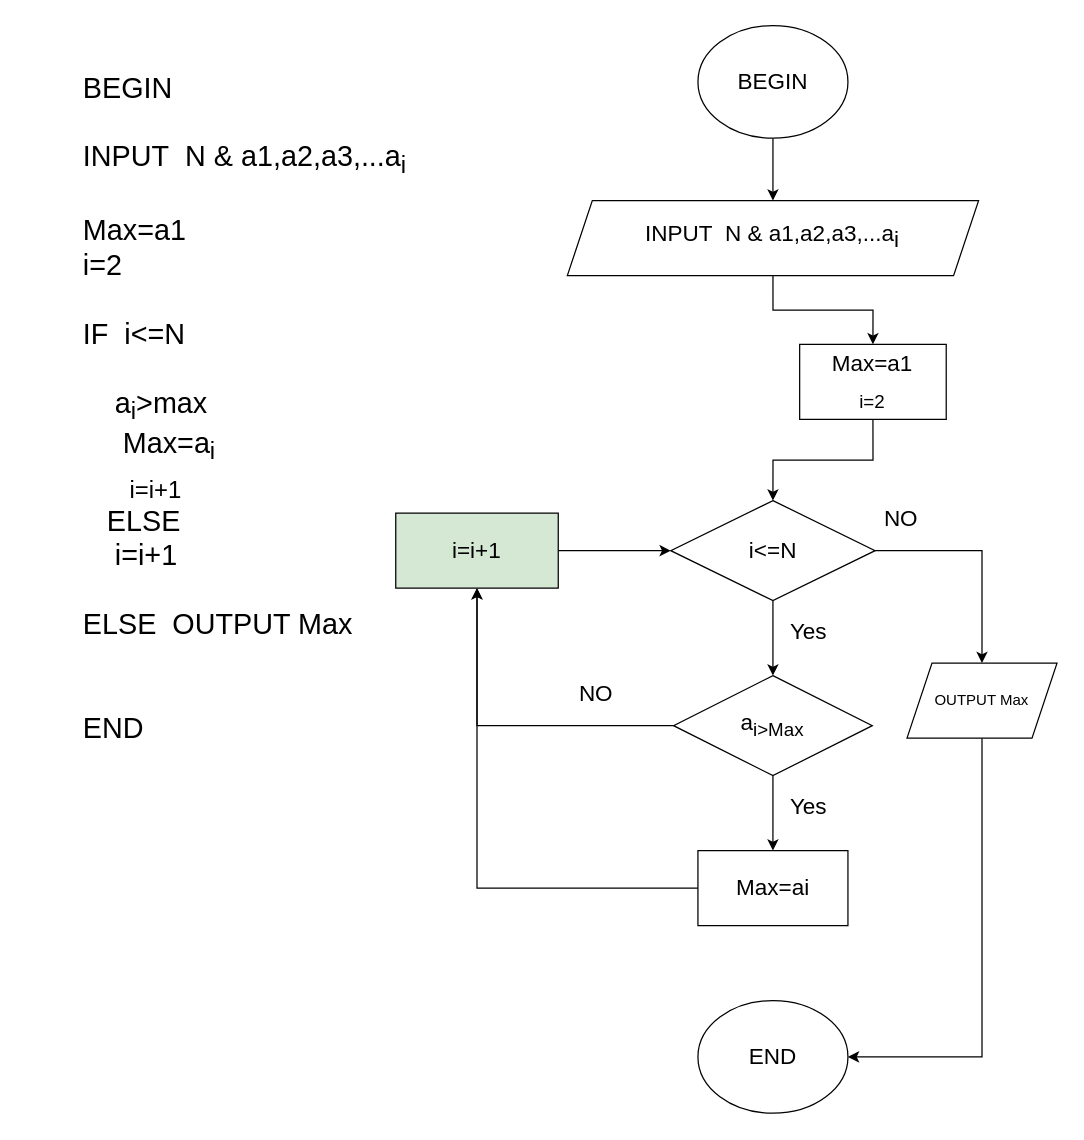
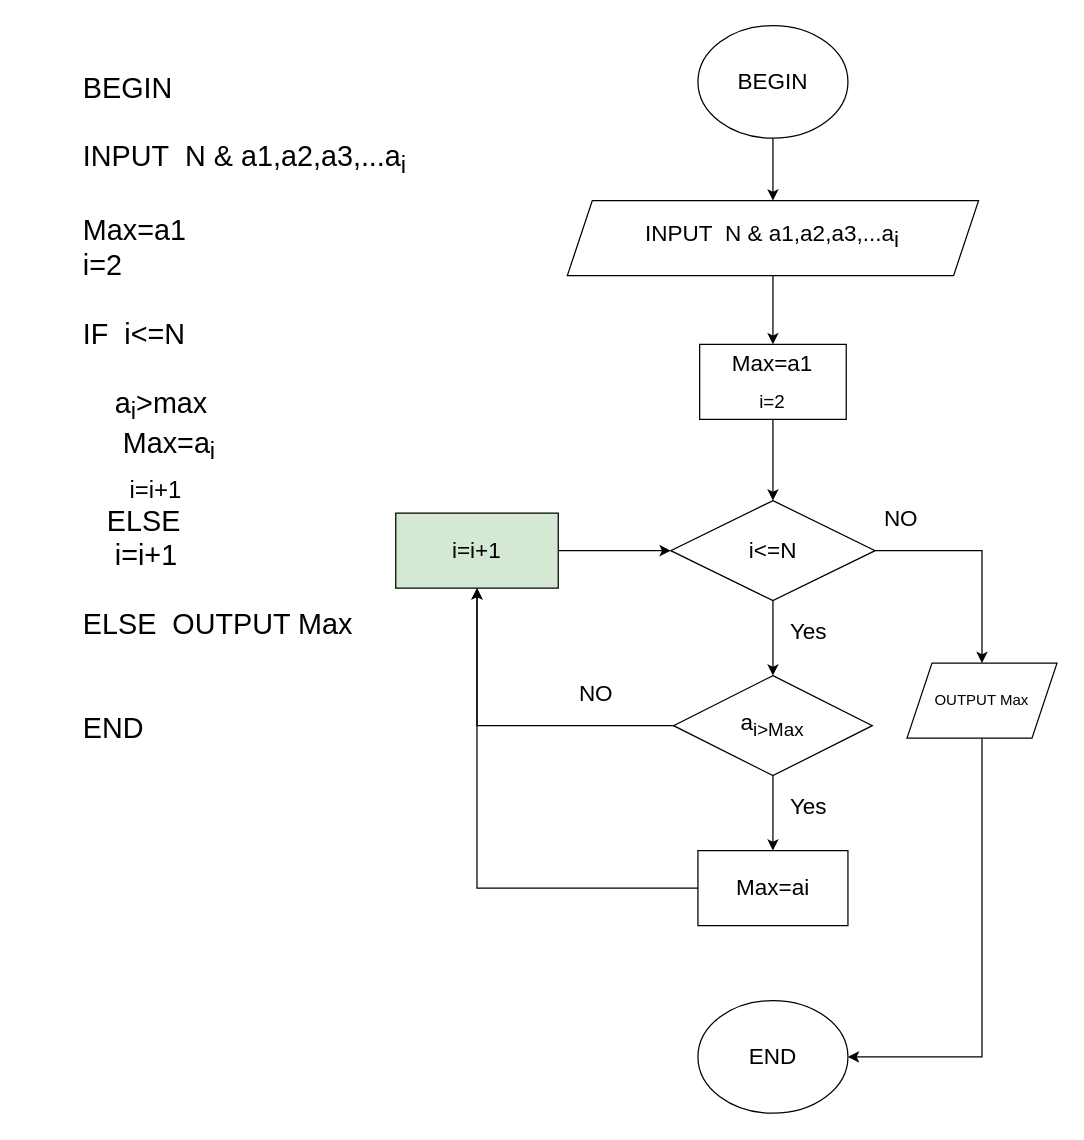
node "Max=a1 i=2": moved (873, 382) -> (773, 382)
